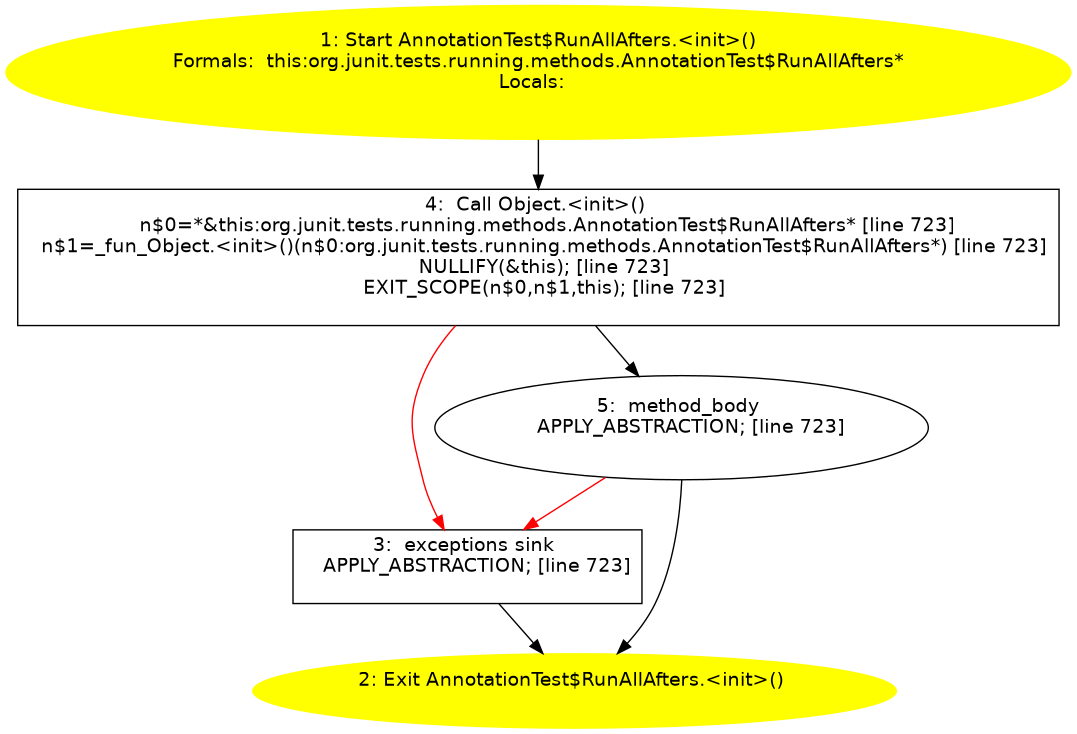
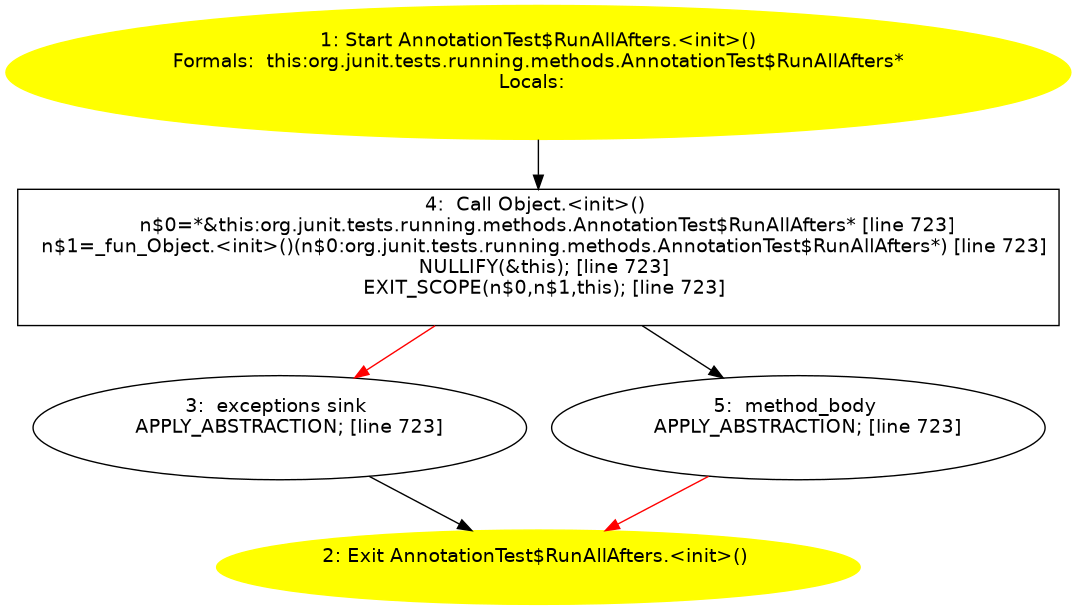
edge "5:  method_body APPLY_ABSTRACTION; [line 723]" -> "3:  exceptions sink APPLY_ABSTRACTION; [line 723]": removed
node "3:  exceptions sink APPLY_ABSTRACTION; [line 723]": shape box -> ellipse
edge "5:  method_body APPLY_ABSTRACTION; [line 723]" -> "2: Exit AnnotationTest$RunAllAfters.<init>()": color black -> red
